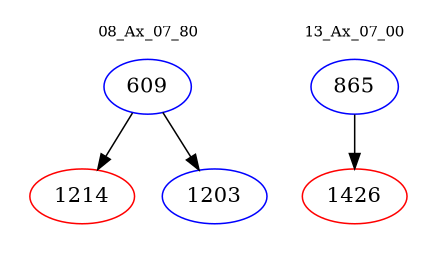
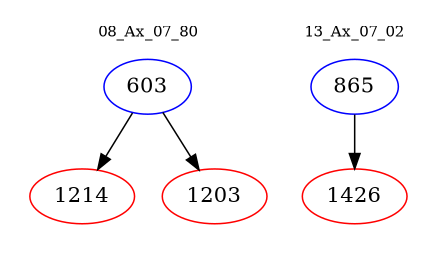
cluster "13_Ax_07_00": label "13_Ax_07_00" -> "13_Ax_07_02"
node "609": label "609" -> "603"
node "1203": color blue -> red
